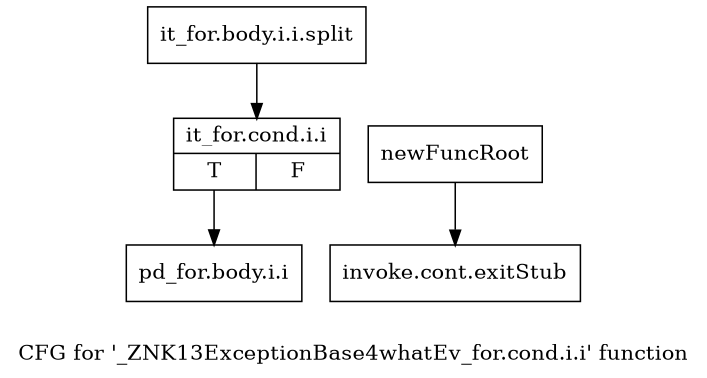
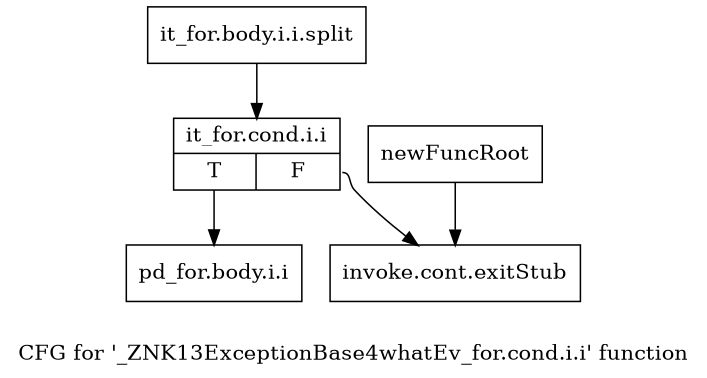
edge "it_for.cond.i.i" -> "invoke.cont.exitStub": added
